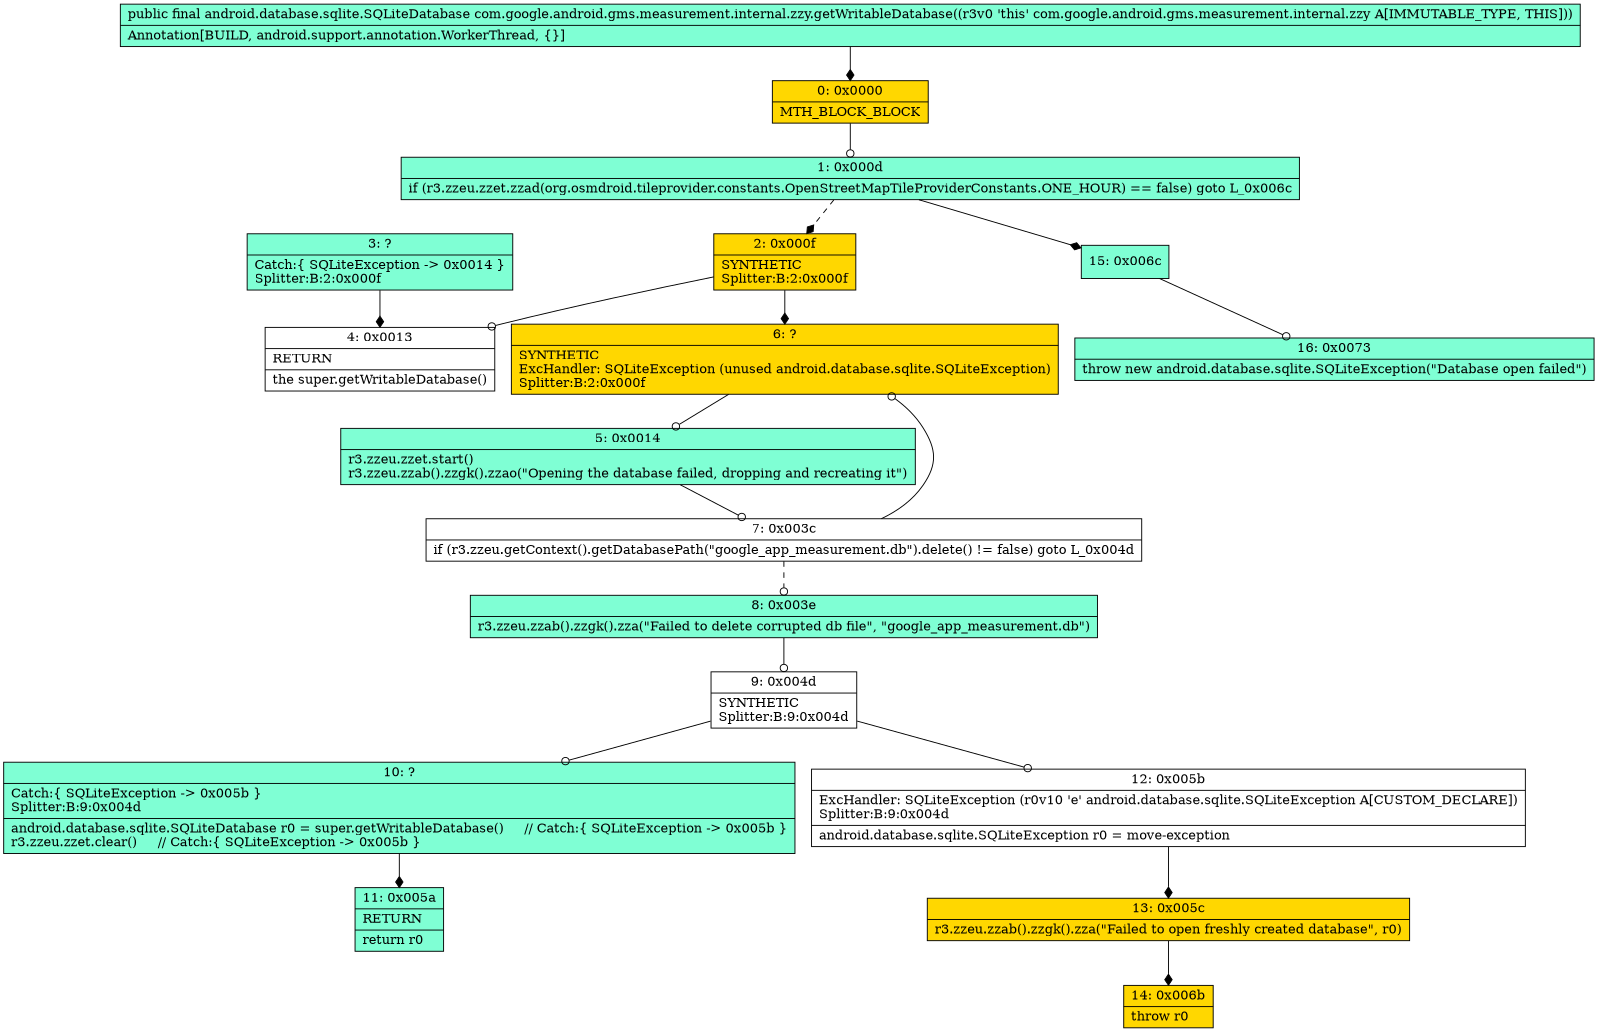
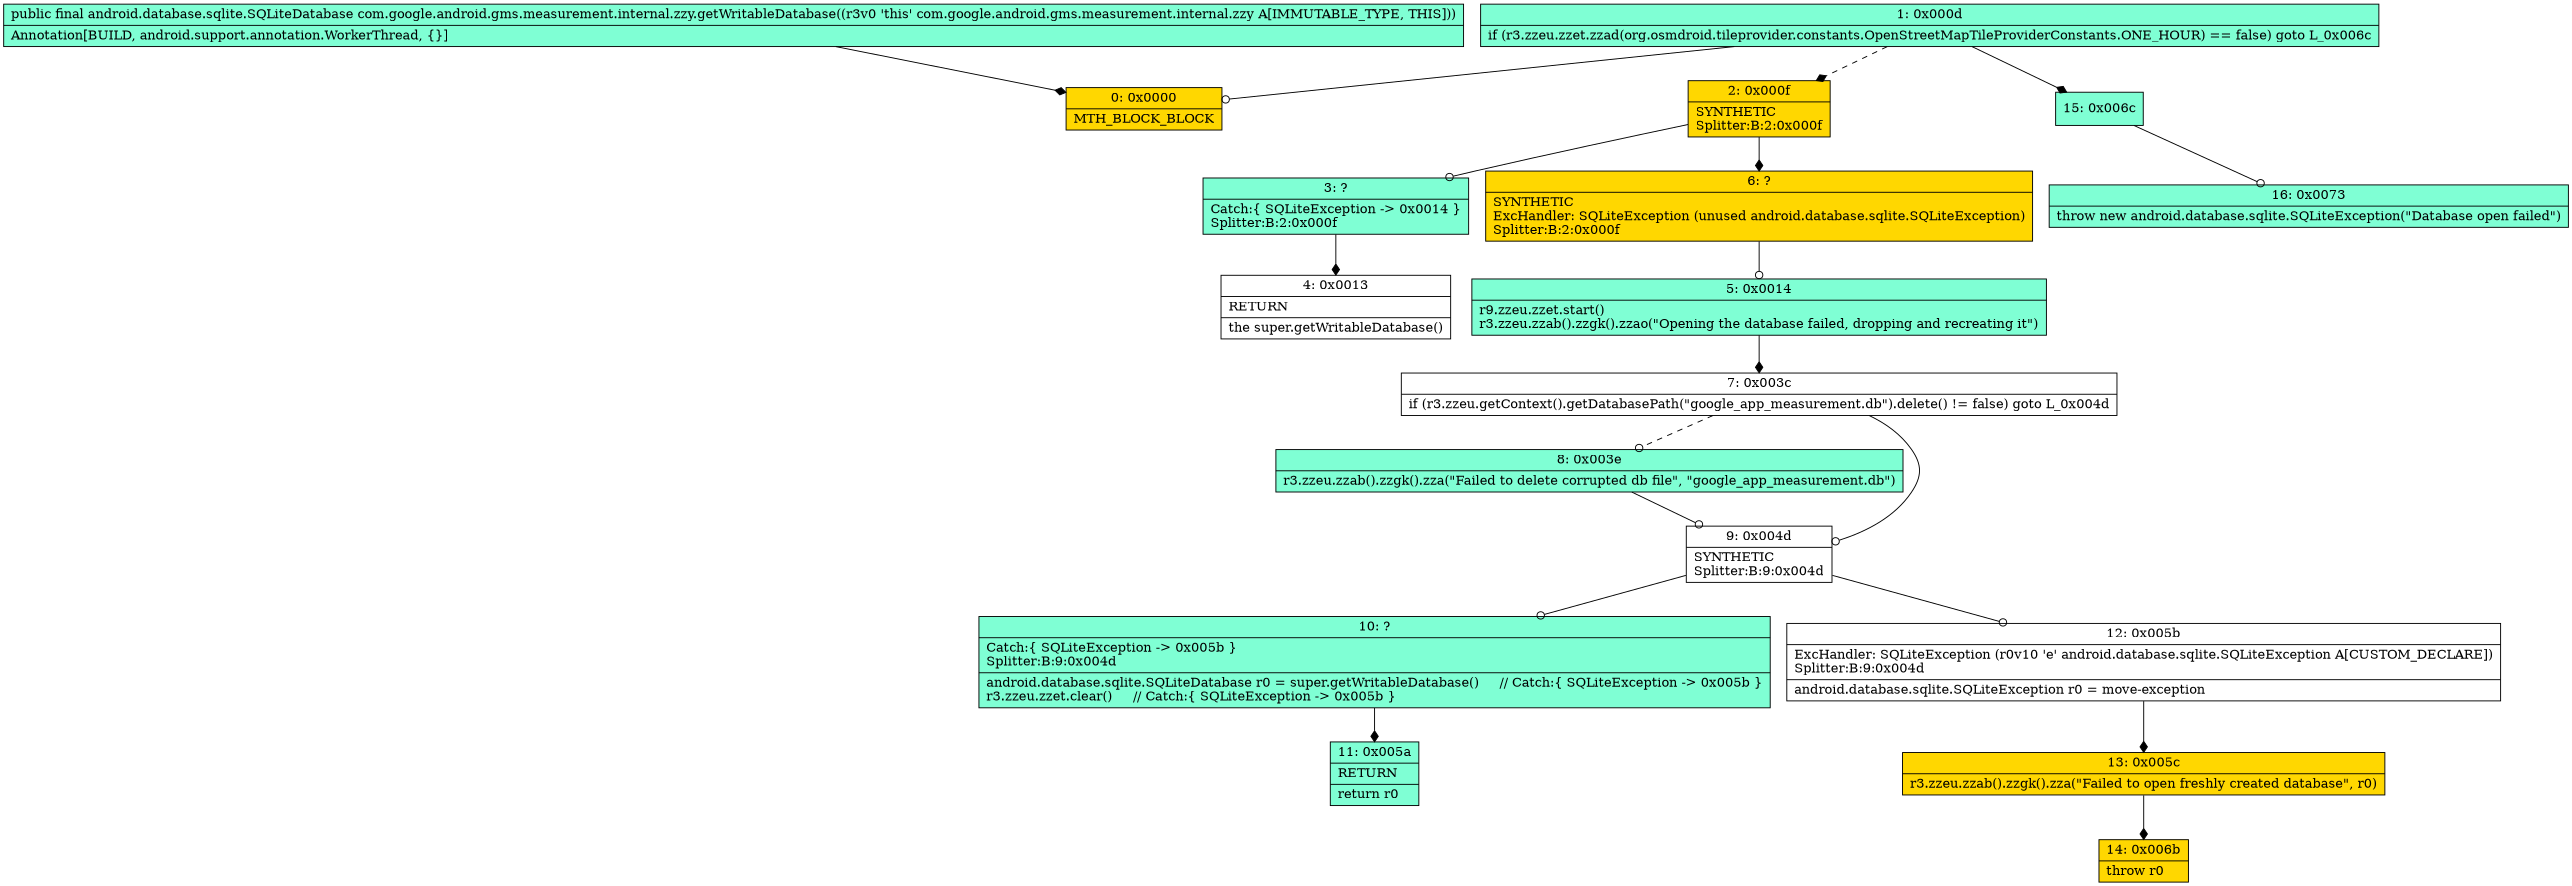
edge "0: 0x0000" -> "1: 0x000d": reversed
edge "2: 0x000f" -> "4: 0x0013": now "2: 0x000f" -> "3: ?"
node "5: 0x0014": text "r3.zzeu.zzet.start()" -> "r9.zzeu.zzet.start()"
edge "7: 0x003c" -> "6: ?": now "7: 0x003c" -> "9: 0x004d"
edge "5: 0x0014" -> "7: 0x003c": arrowhead odot -> diamond
